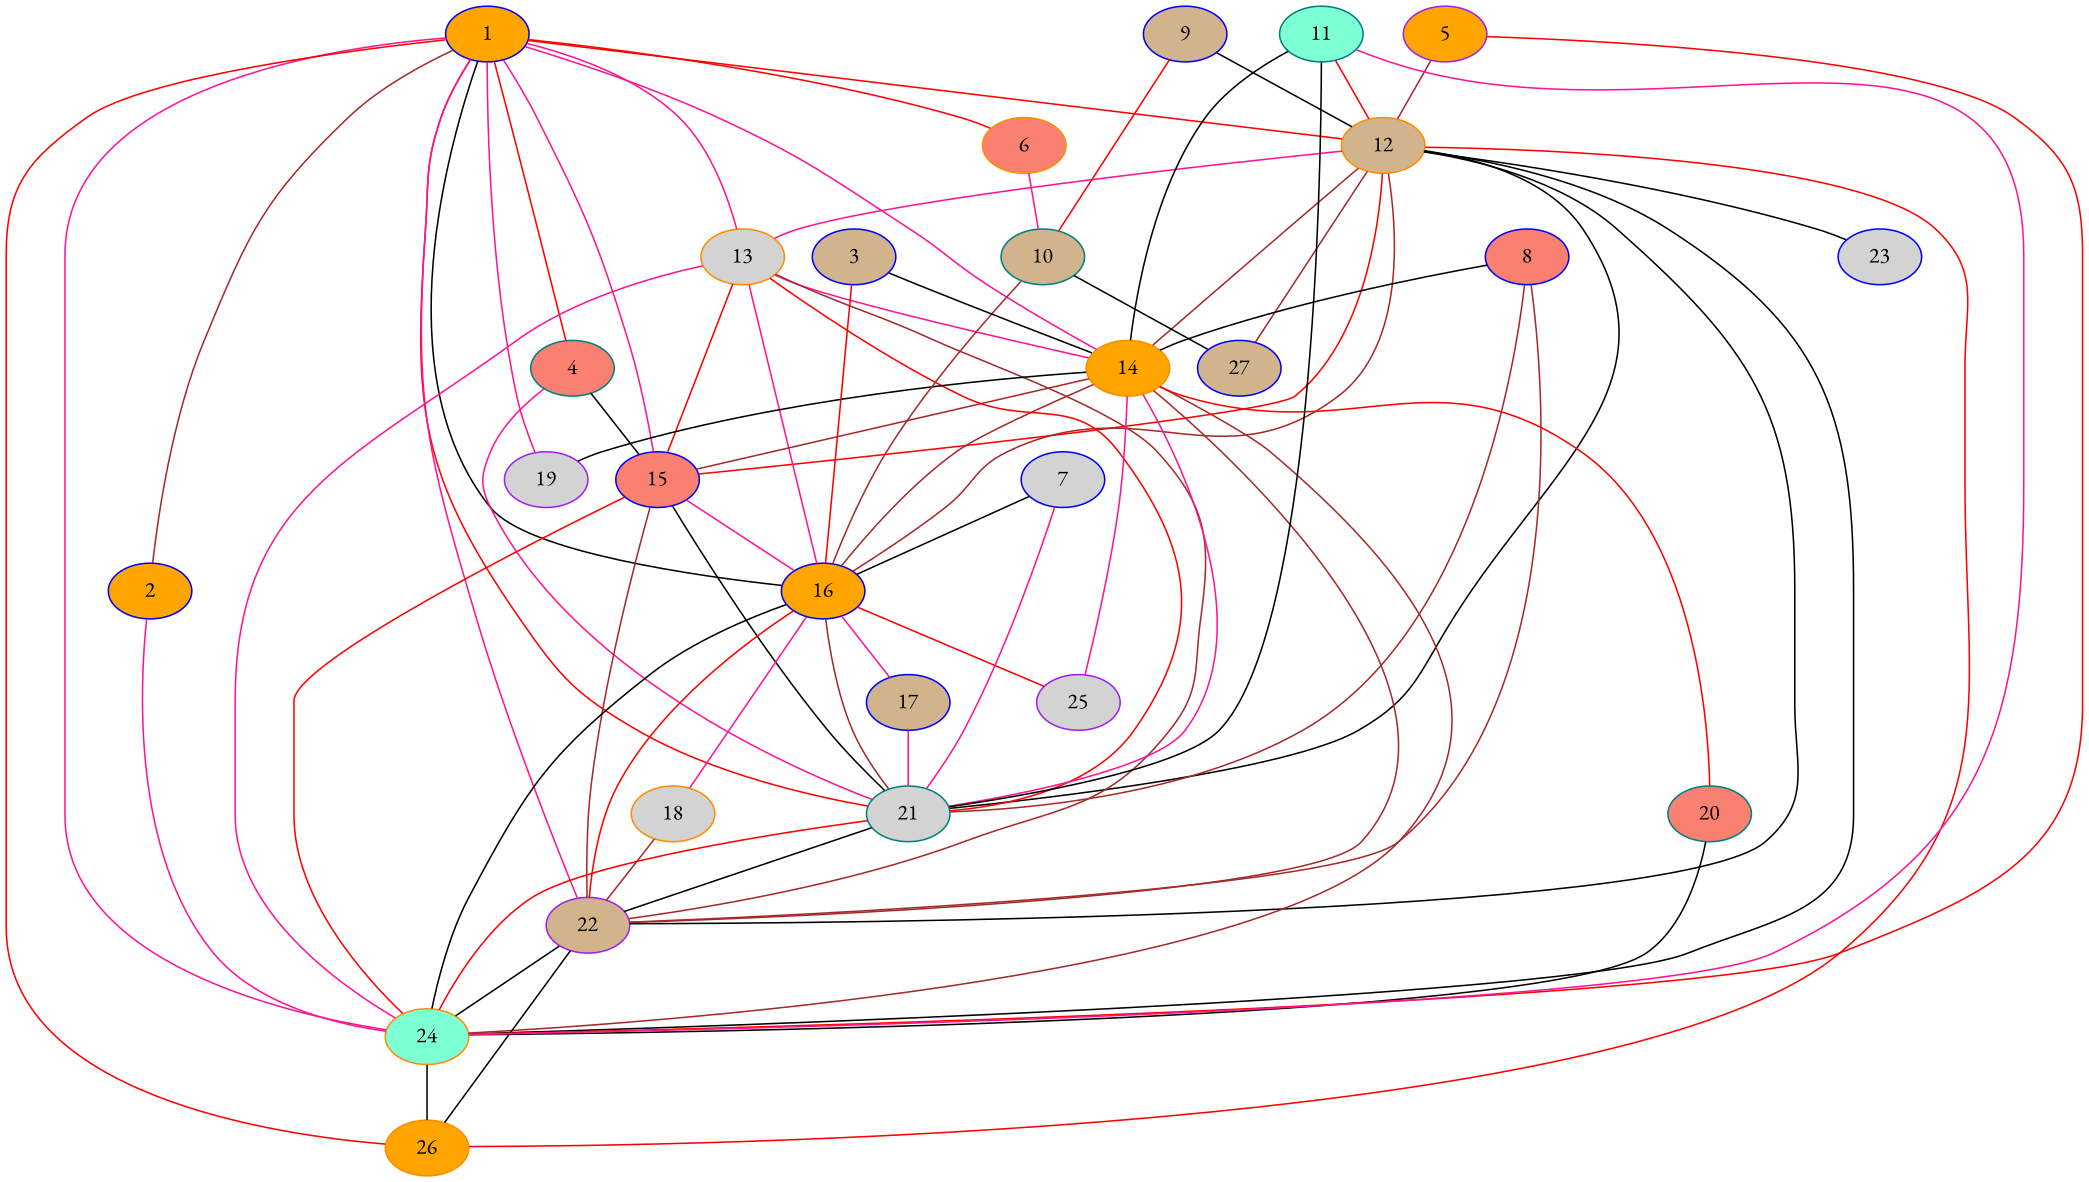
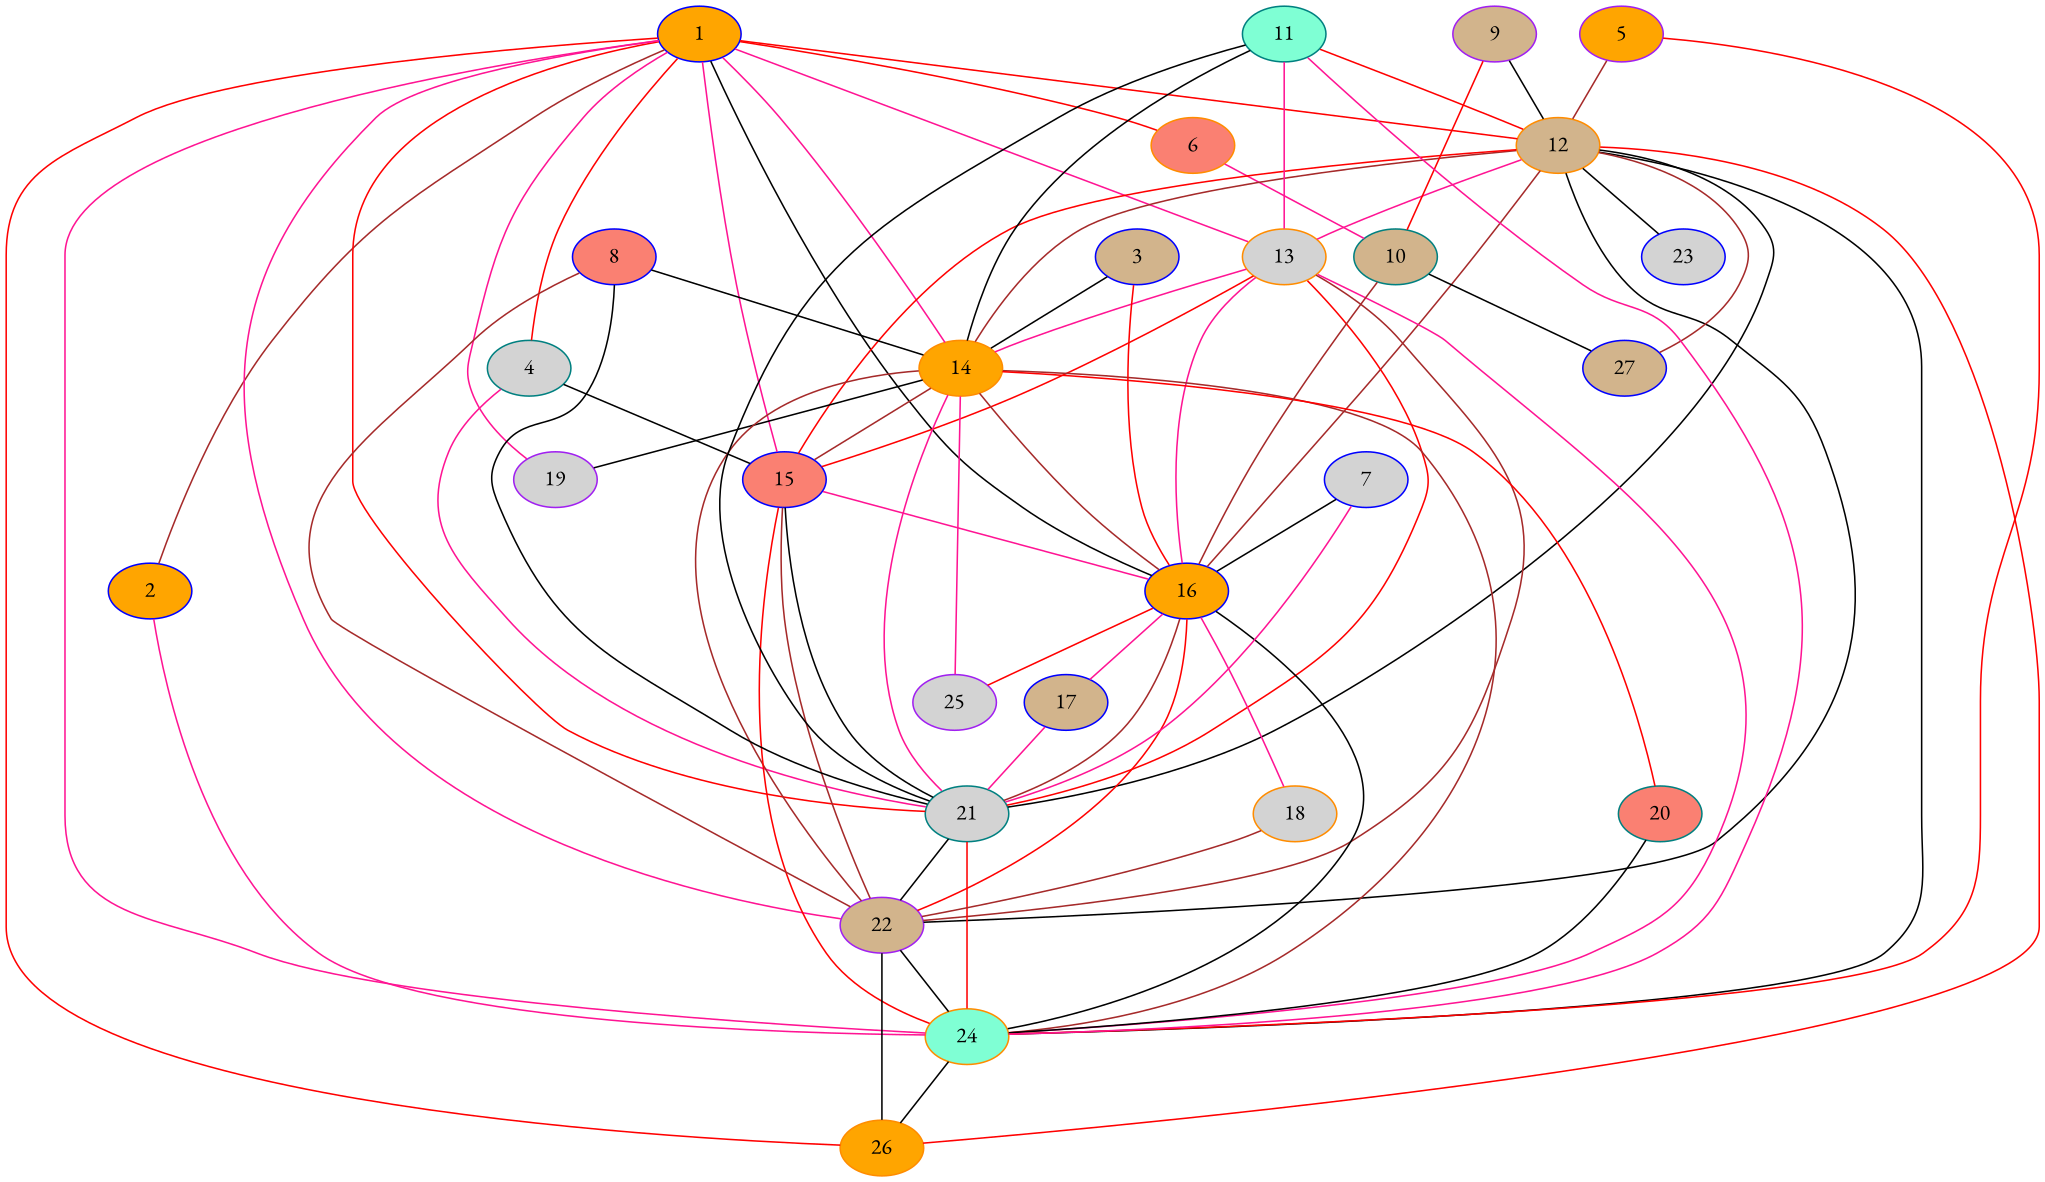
node "9": color blue -> purple
edge "11" -- "13": added
node "4": fillcolor salmon -> lightgrey
edge "8" -- "21": color brown -> black
